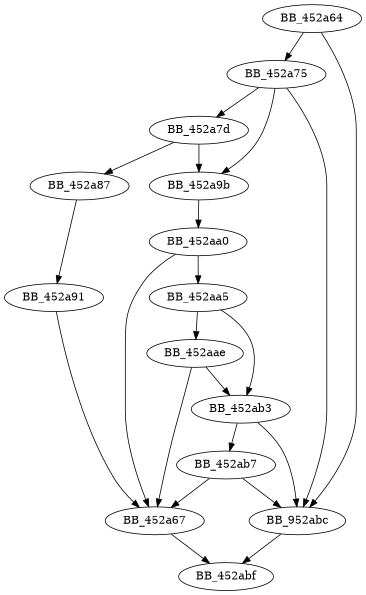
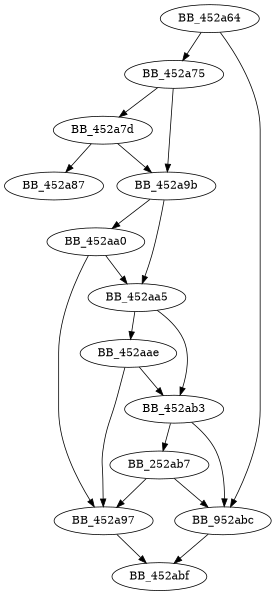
edge "BB_452a9b" -> "BB_452aa5": added
edge "BB_452a75" -> "BB_952abc": removed
node "BB_452a91": removed
node "BB_452ab7": label "BB_452ab7" -> "BB_252ab7"
node "BB_452a67": label "BB_452a67" -> "BB_452a97"
